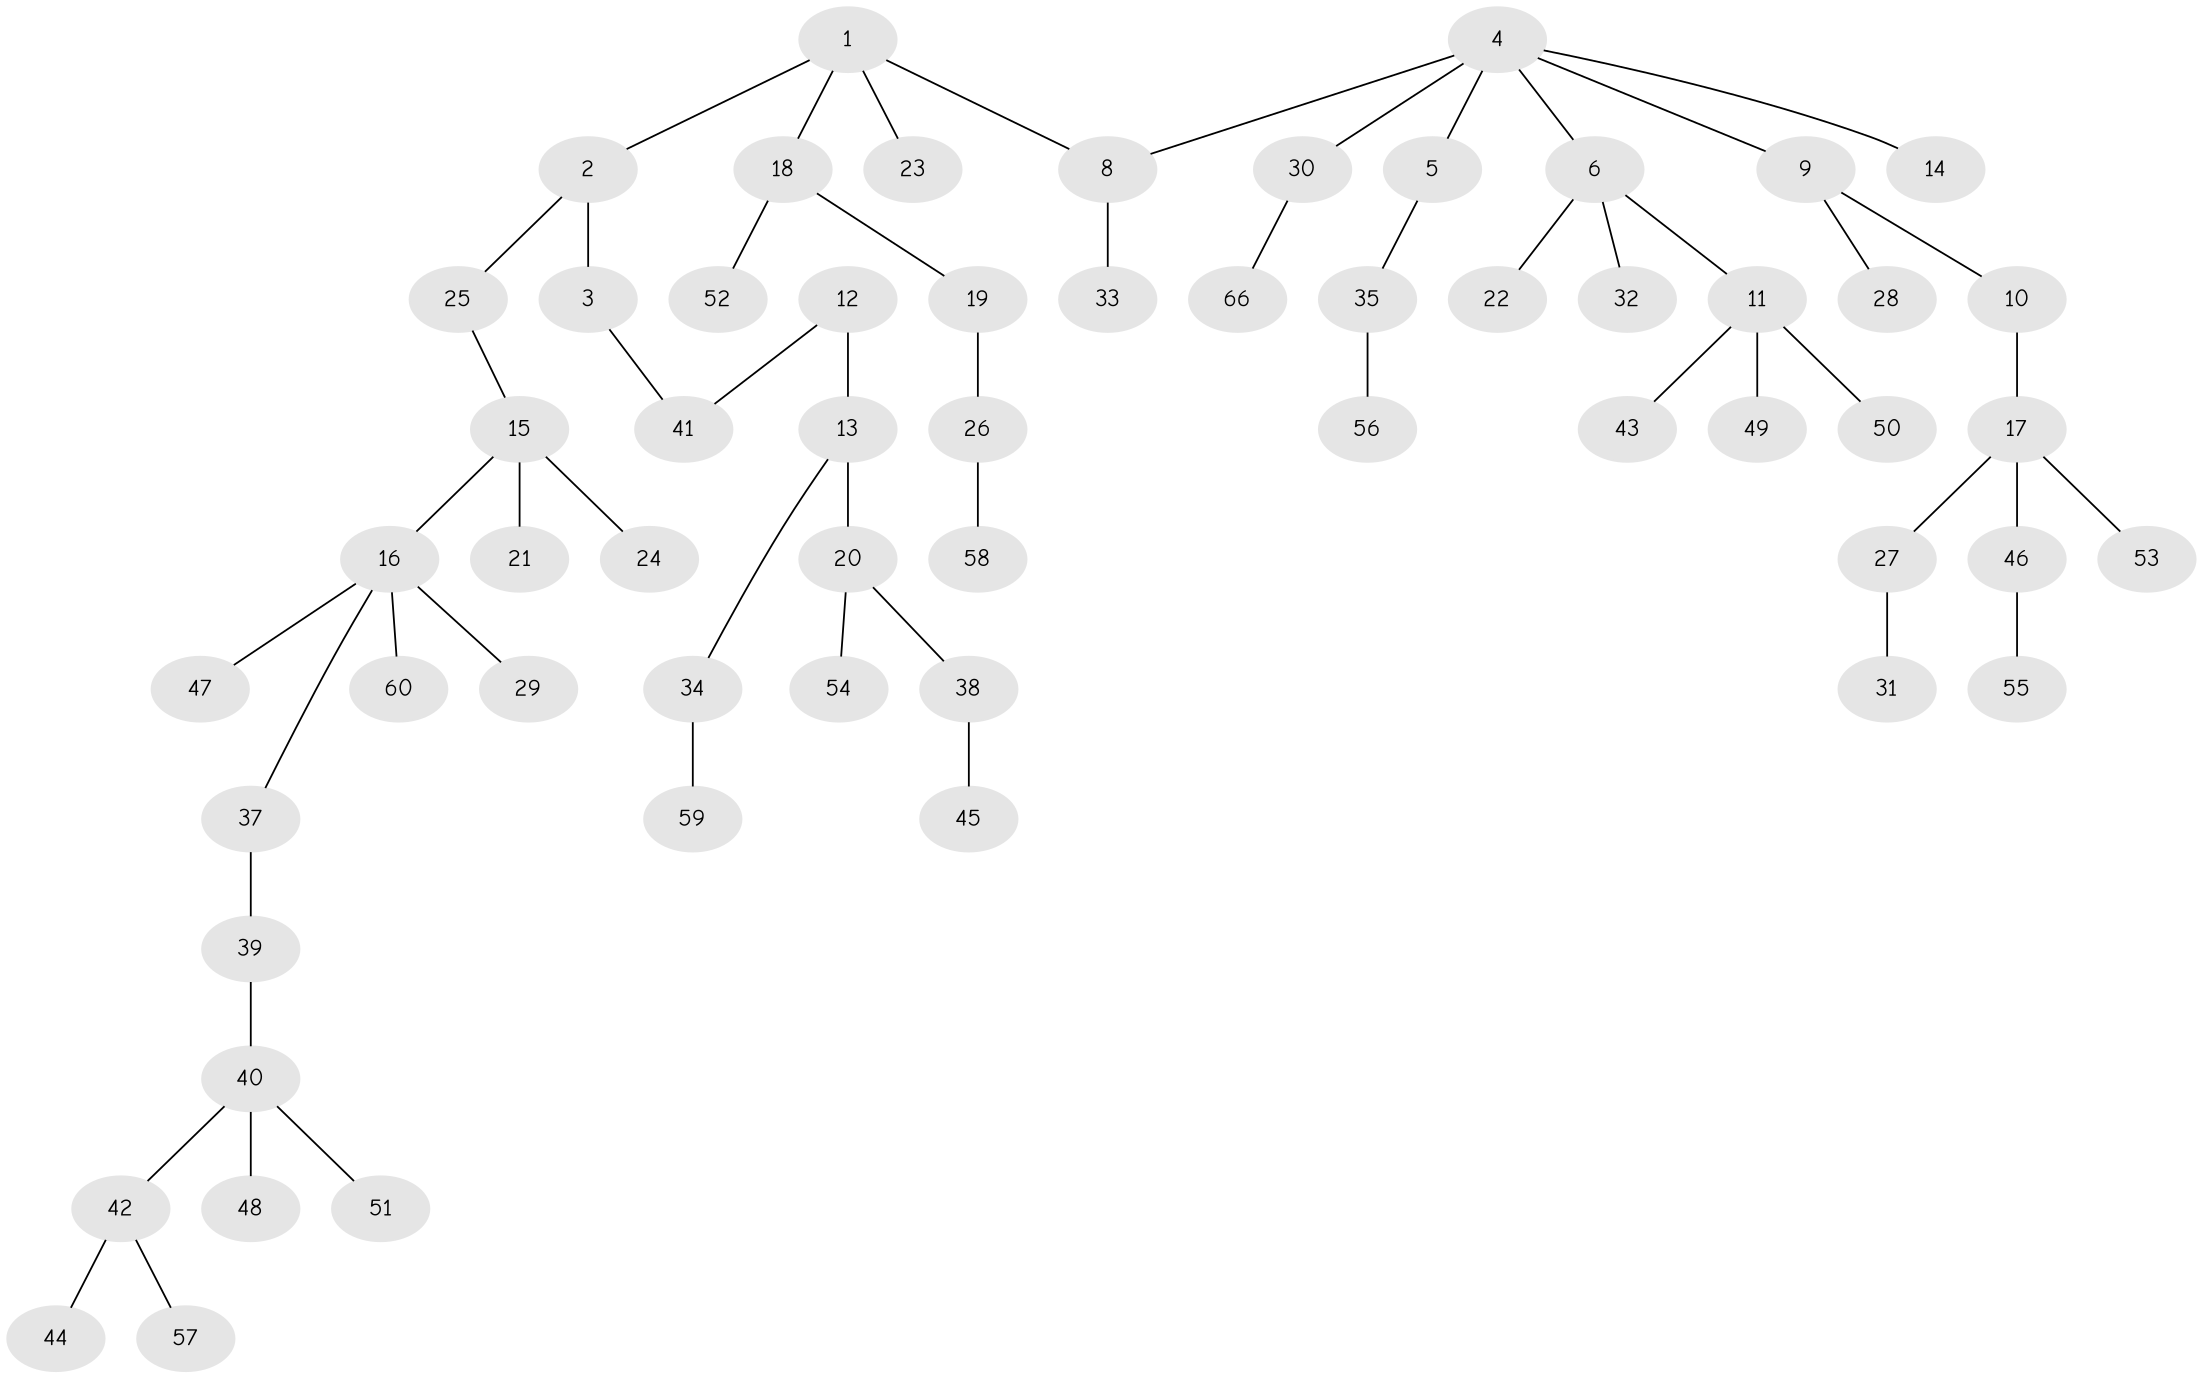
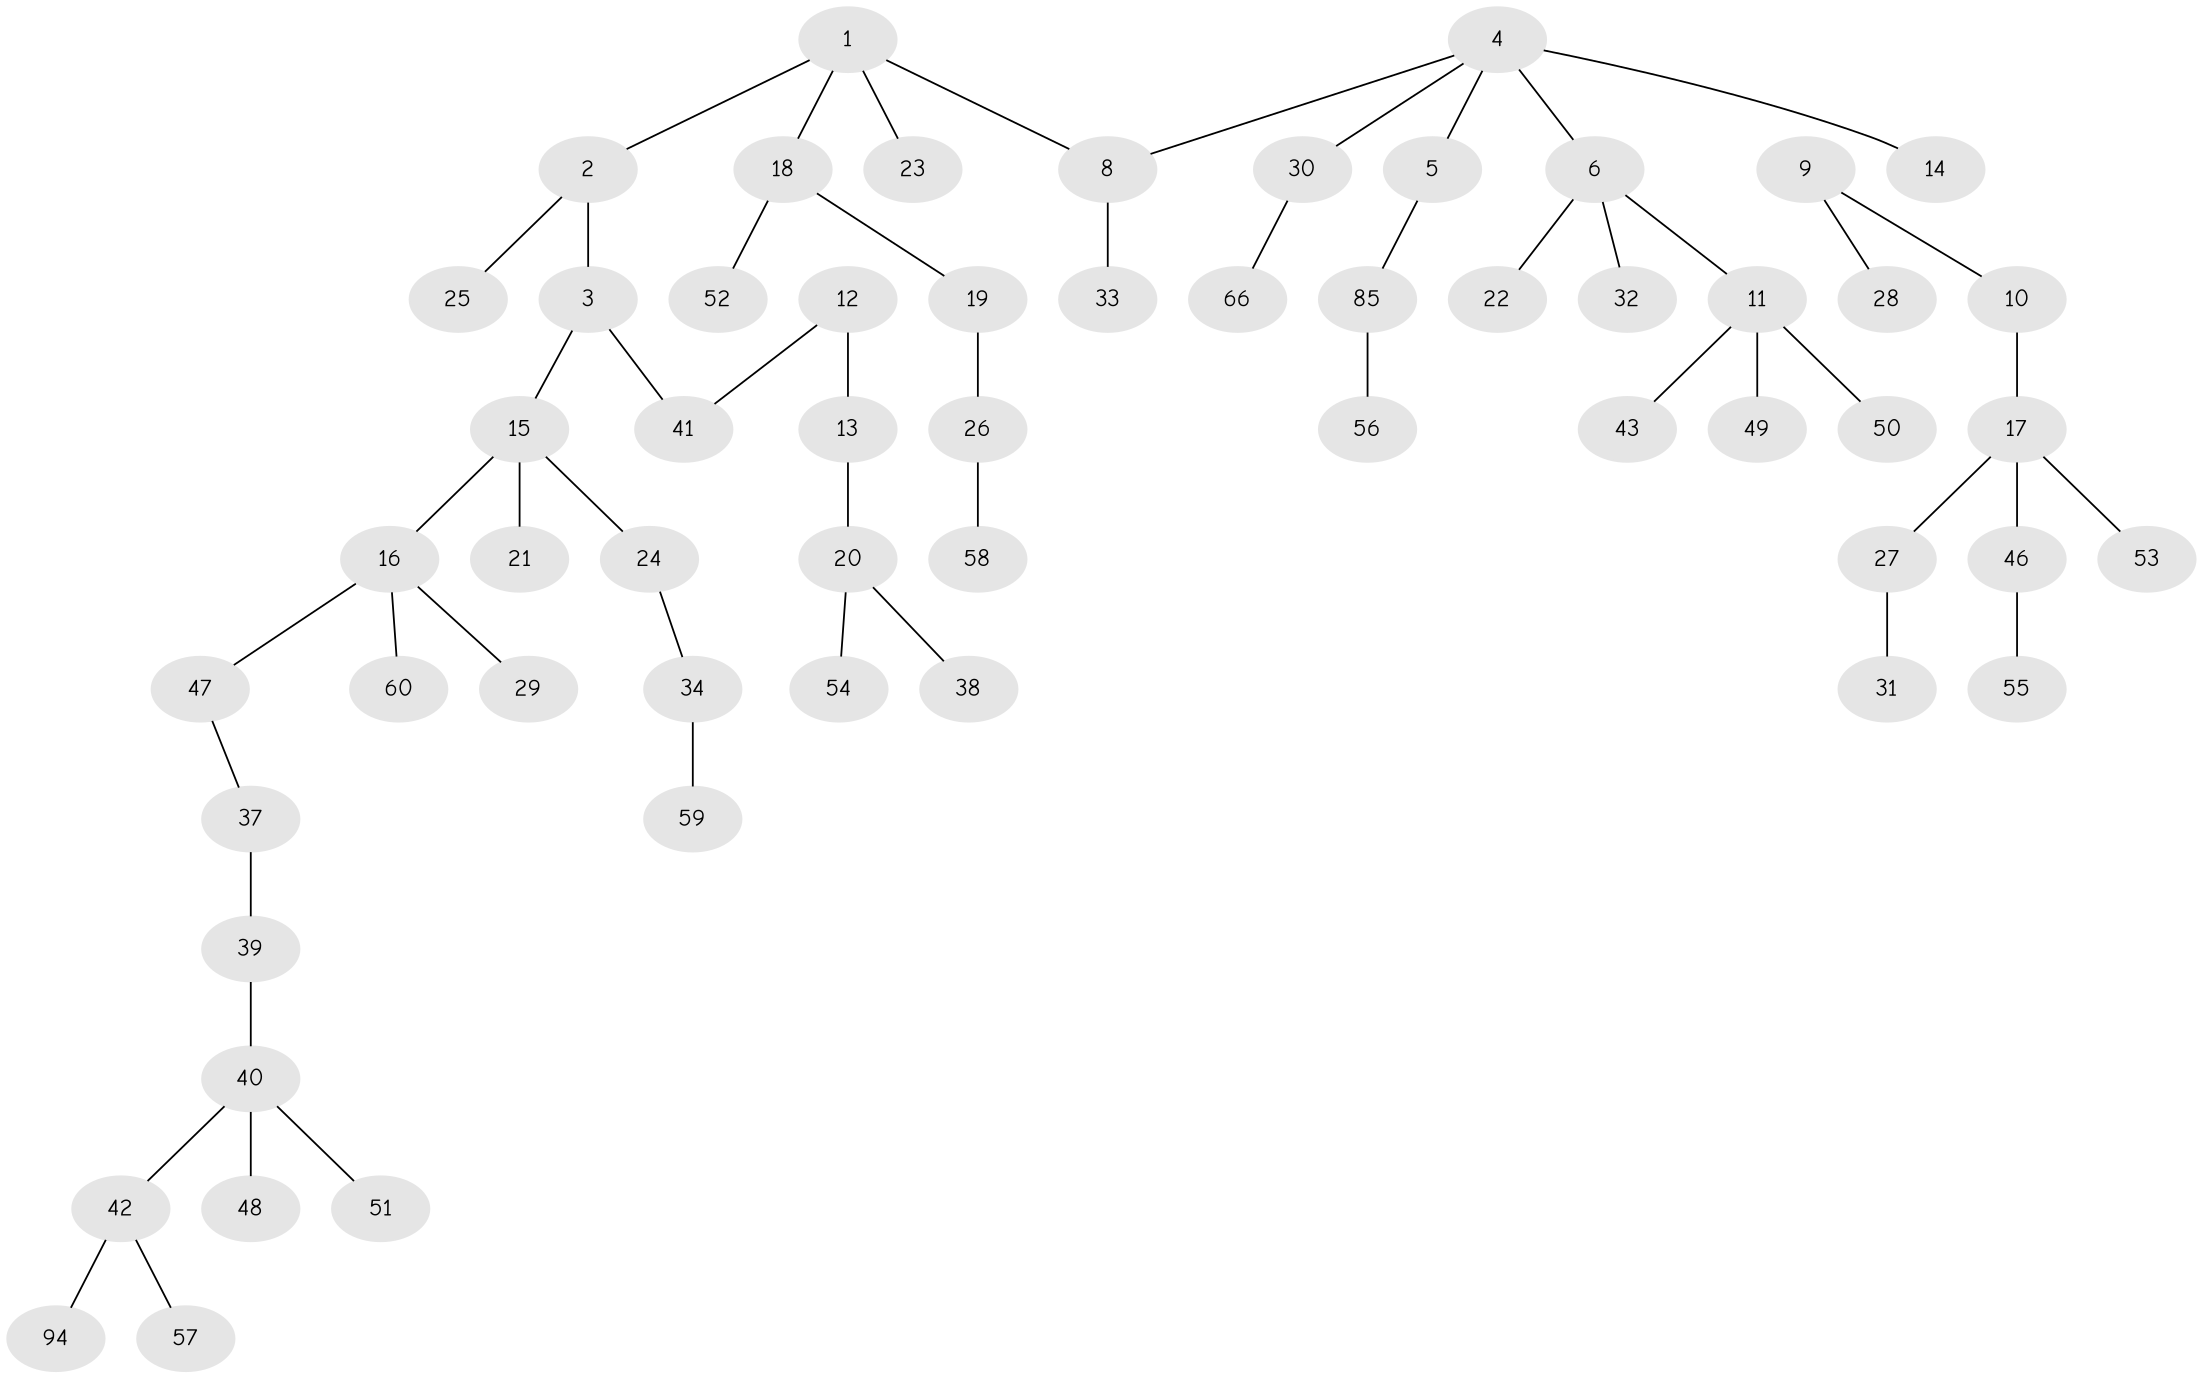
edge "4" -- "9": removed
node "35": label "35" -> "85"
edge "25" -- "15": now "3" -- "15"
edge "13" -- "34": now "24" -- "34"
edge "16" -- "37": now "47" -- "37"
node "45": removed
node "44": label "44" -> "94"
